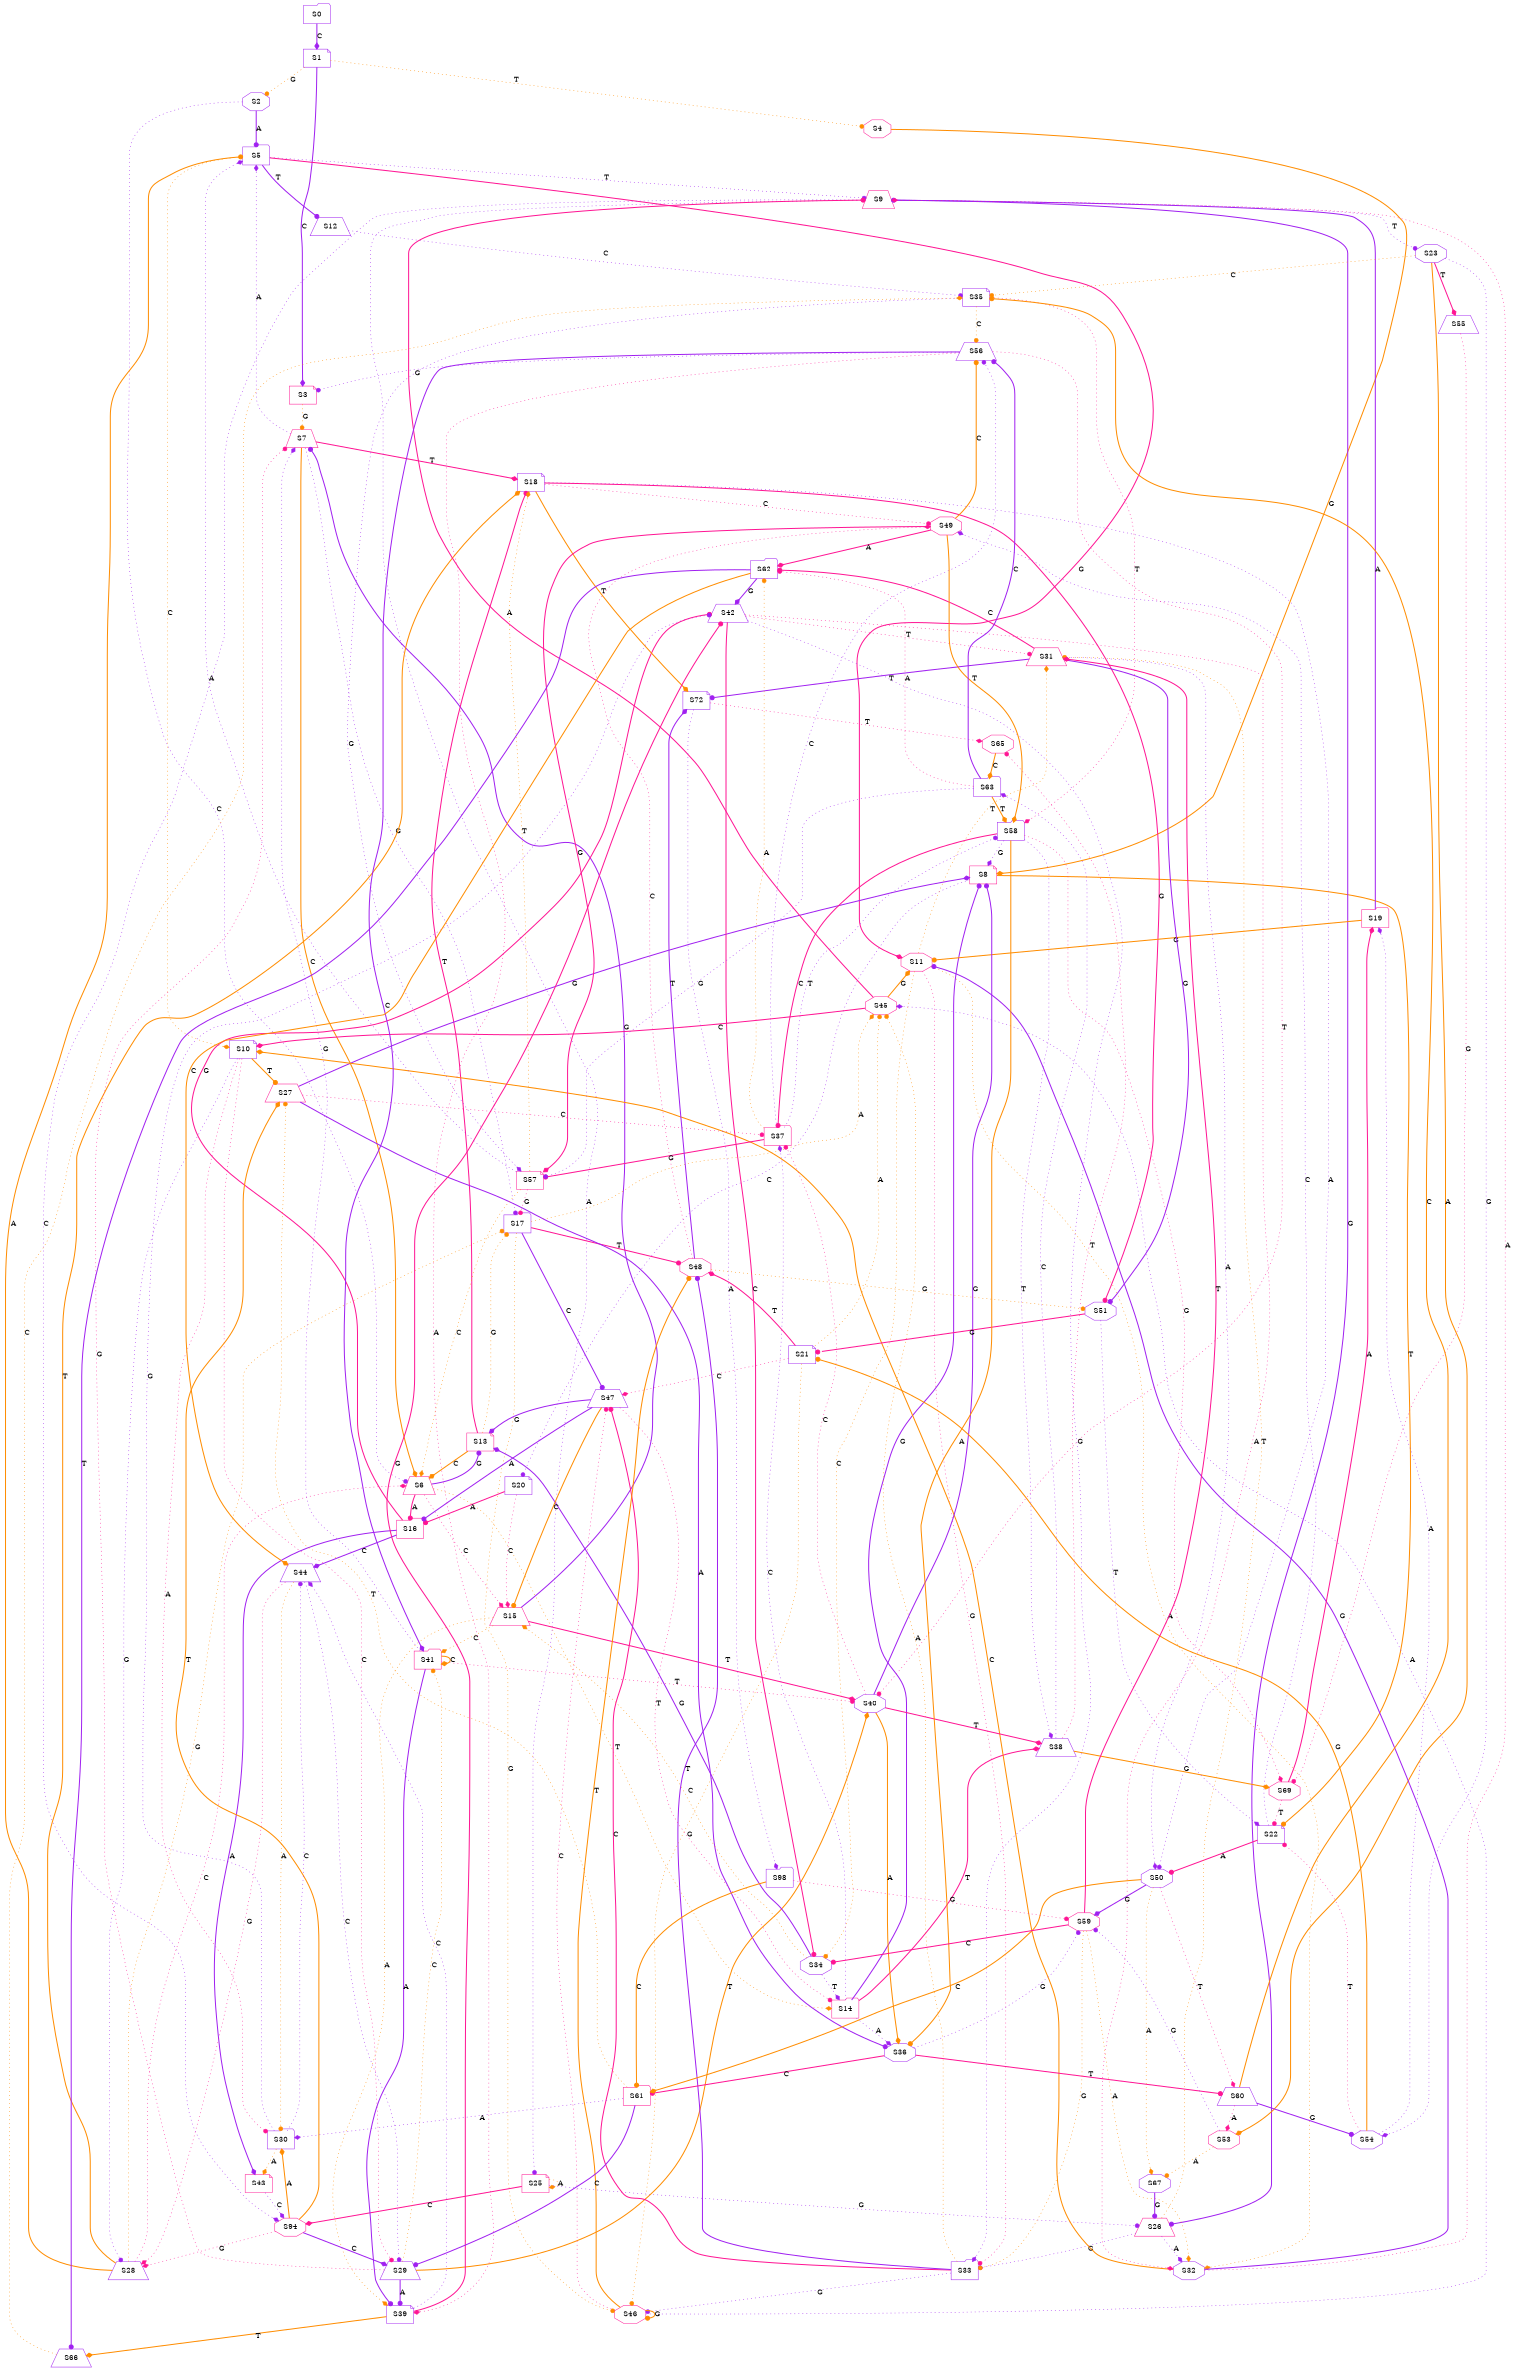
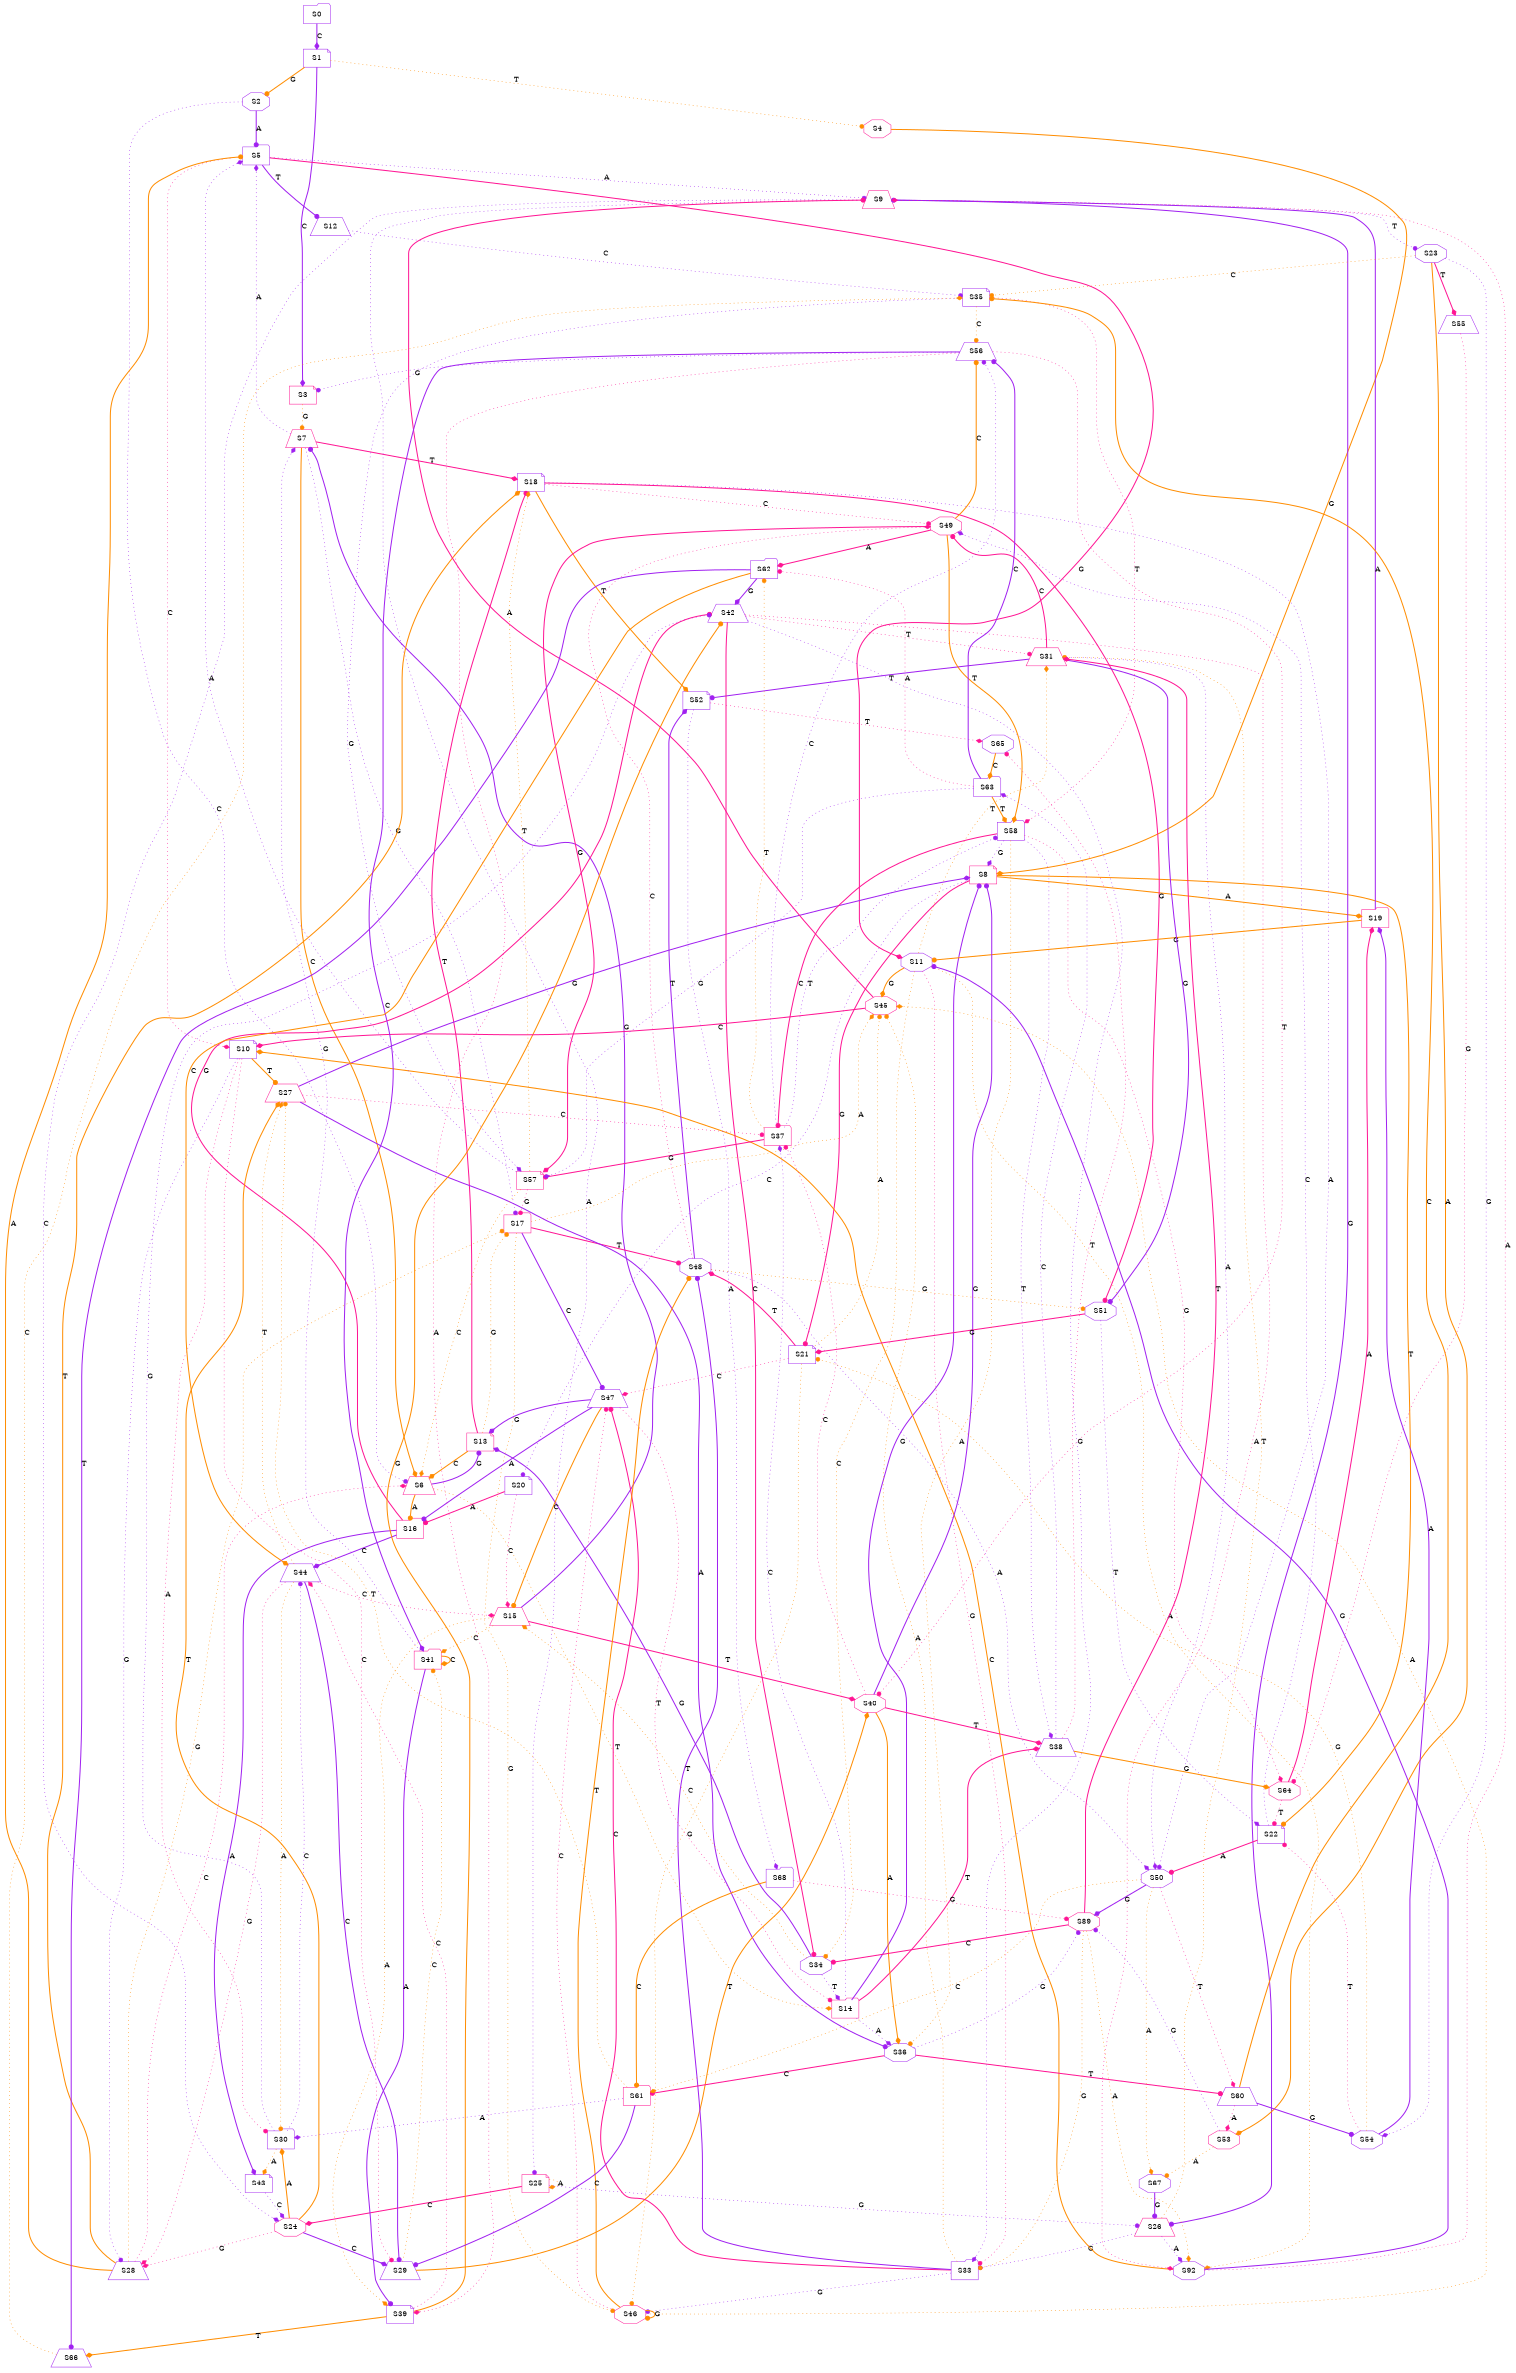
edge "S1" -> "S2": style dotted -> bold
edge "S5" -> "S9": label "T" -> "A"
edge "S31" -> "S62": now "S31" -> "S49"
edge "S5" -> "S10": color darkorange -> deeppink
node "S72": label "S72" -> "S52"
node "S65": color deeppink -> purple
edge "S37" -> "S62": label "A" -> "T"
edge "S8" -> "S19": added, label "A"
edge "S63" -> "S57": arrowhead dot -> diamond
node "S11": color deeppink -> purple
edge "S45" -> "S11": reversed
edge "S8" -> "S21": added, label "G"
node "S17": color purple -> deeppink
node "S48": color deeppink -> purple
edge "S51" -> "S21": arrowhead dot -> diamond
edge "S44" -> "S27": added, label "T"
edge "S29" -> "S7": removed, label "G"
edge "S58" -> "S36": style bold -> dotted
edge "S39" -> "S42": color deeppink -> darkorange
edge "S6" -> "S16": color deeppink -> darkorange
edge "S48" -> "S50": added, label "A"
edge "S54" -> "S19": style dotted -> bold
edge "S6" -> "S15": now "S44" -> "S15"
edge "S54" -> "S21": style bold -> dotted
edge "S41" -> "S40": removed, label "T"
node "S40": color purple -> deeppink
node "S69": label "S69" -> "S64"
node "S98": label "S98" -> "S68"
edge "S44" -> "S29": style dotted -> bold
node "S59": label "S59" -> "S89"
edge "S46" -> "S45": color purple -> darkorange
edge "S39" -> "S44": color purple -> deeppink
edge "S50" -> "S61": style bold -> dotted
node "S43": color deeppink -> purple
node "S94": label "S94" -> "S24"
node "S32": label "S32" -> "S92"
edge "S29" -> "S39": removed, label "A"
